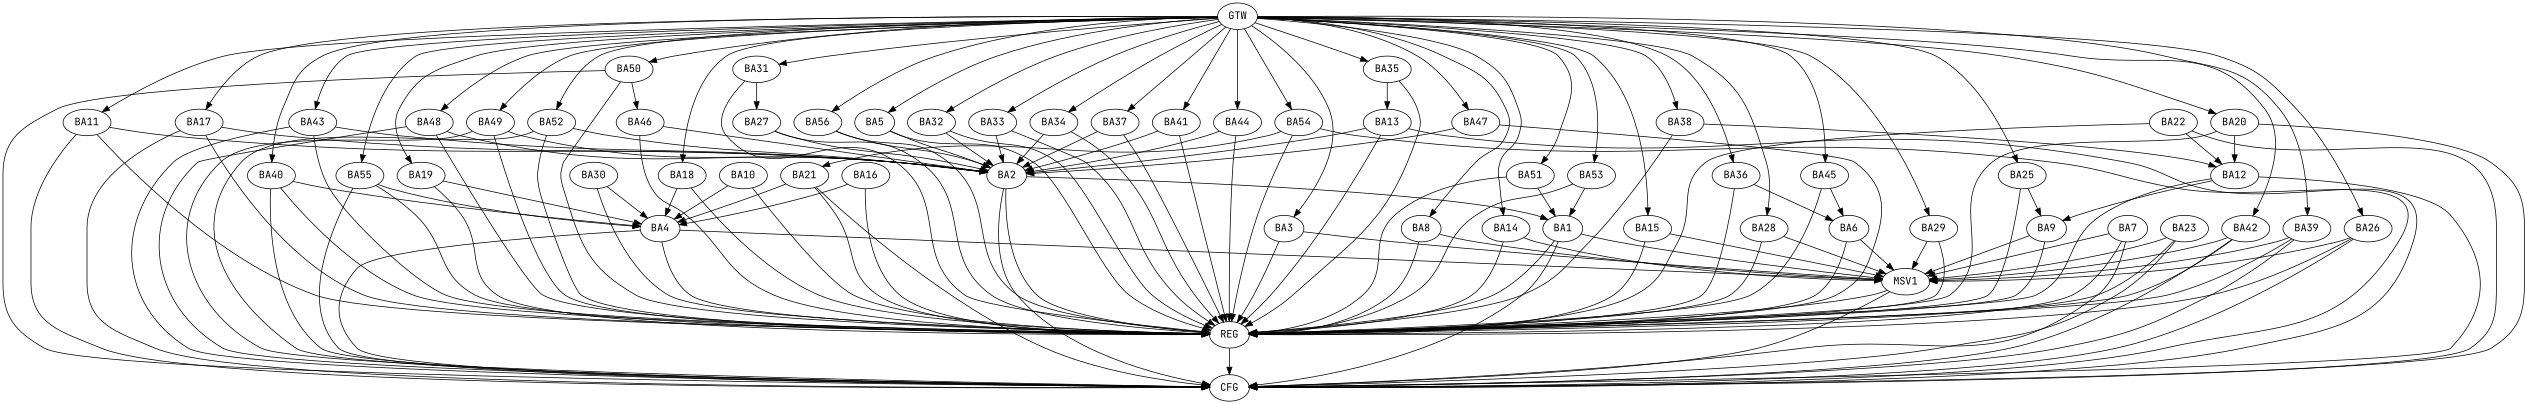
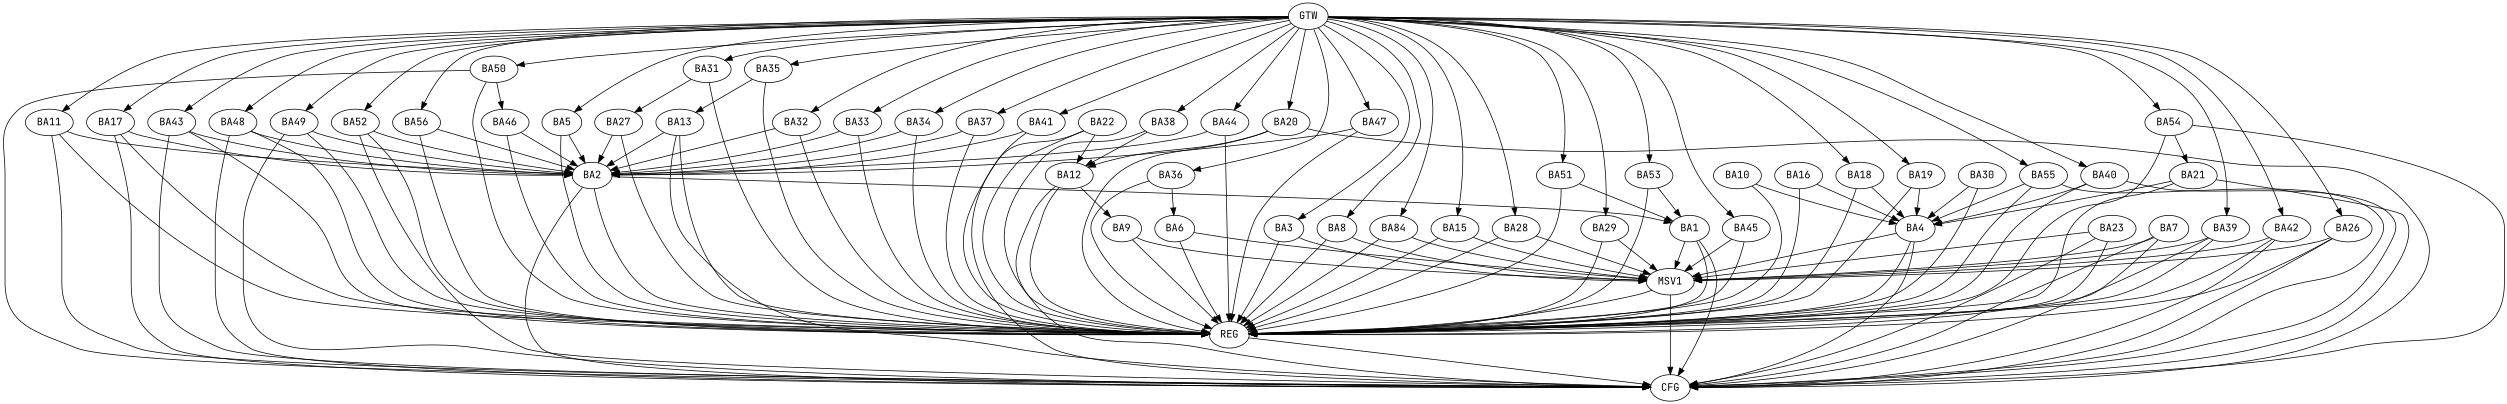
node "BA25": removed
edge "BA45" -> "BA6": now "BA45" -> "MSV1"
node "BA14": label "BA14" -> "BA84"
